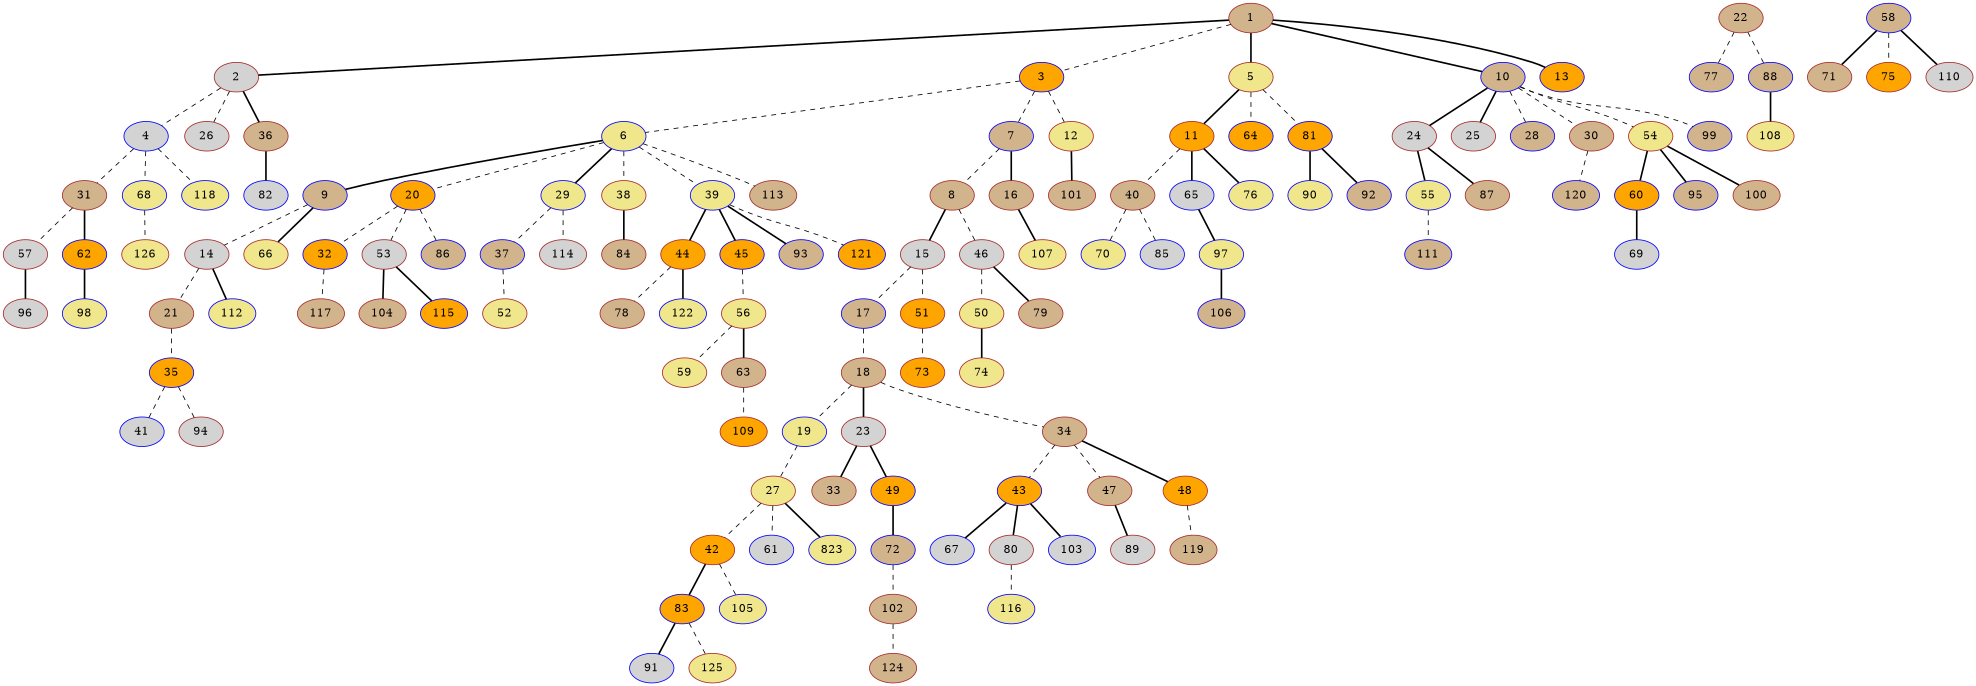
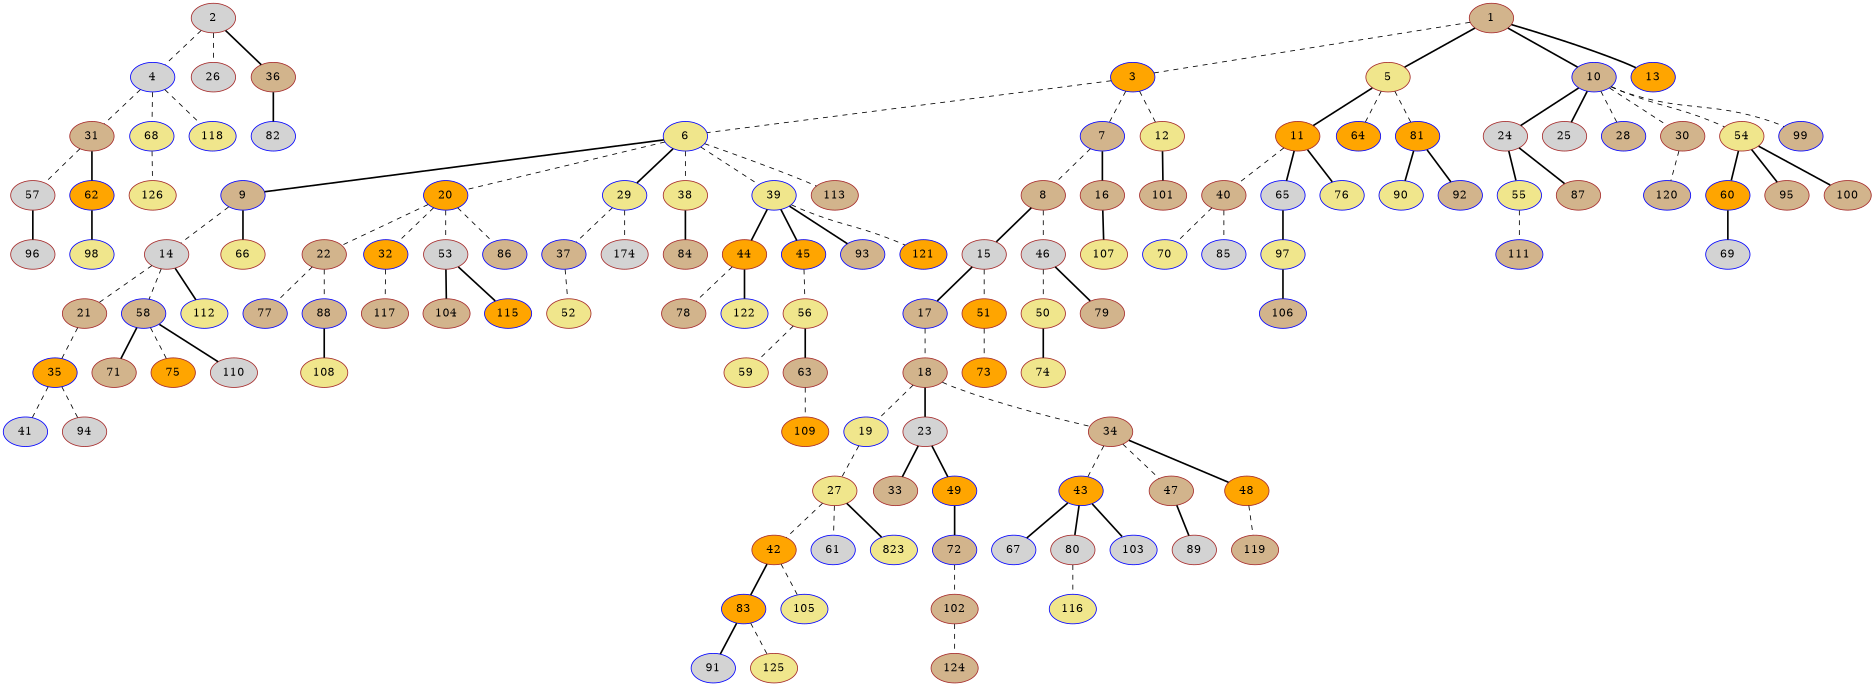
edge "1" -- "2": removed
node "95": color blue -> brown
edge "20" -- "22": added
node "114": label "114" -> "174"
edge "14" -- "58": added
edge "15" -- "17": style dashed -> bold
